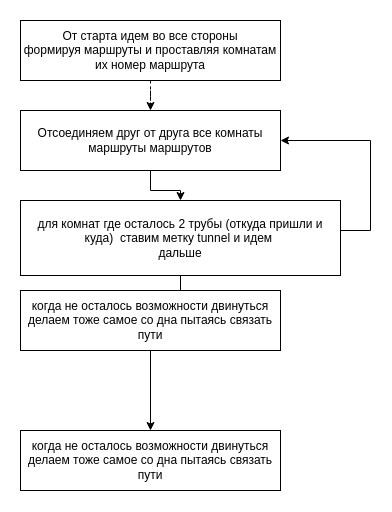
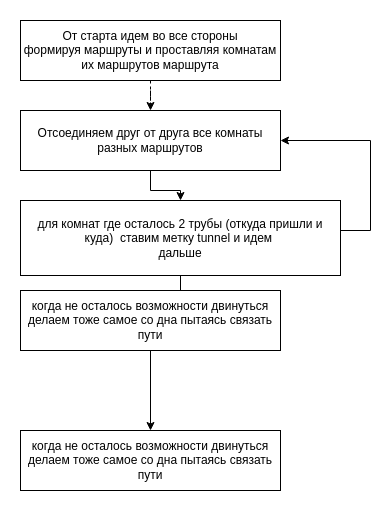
node "От старта идем во все стороны формируя маршруты и проставляя комнатам их номер маршрута": label "От старта идем во все стороны формируя маршруты и проставляя комнатам их номер маршрута" -> "От старта идем во все стороны формируя маршруты и проставляя комнатам их маршрутов маршрута"
node "Отсоединяем друг от друга все комнаты маршруты маршрутов": label "Отсоединяем друг от друга все комнаты маршруты маршрутов" -> "Отсоединяем друг от друга все комнаты разных маршрутов"
